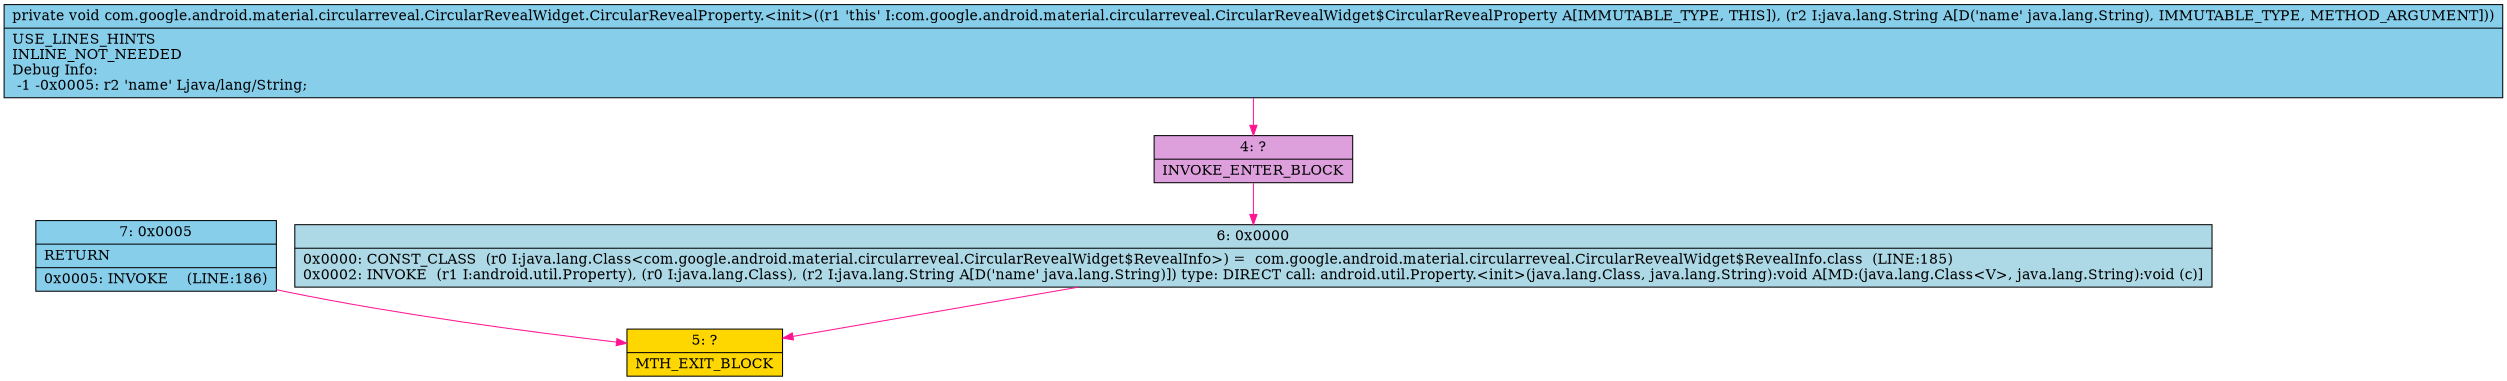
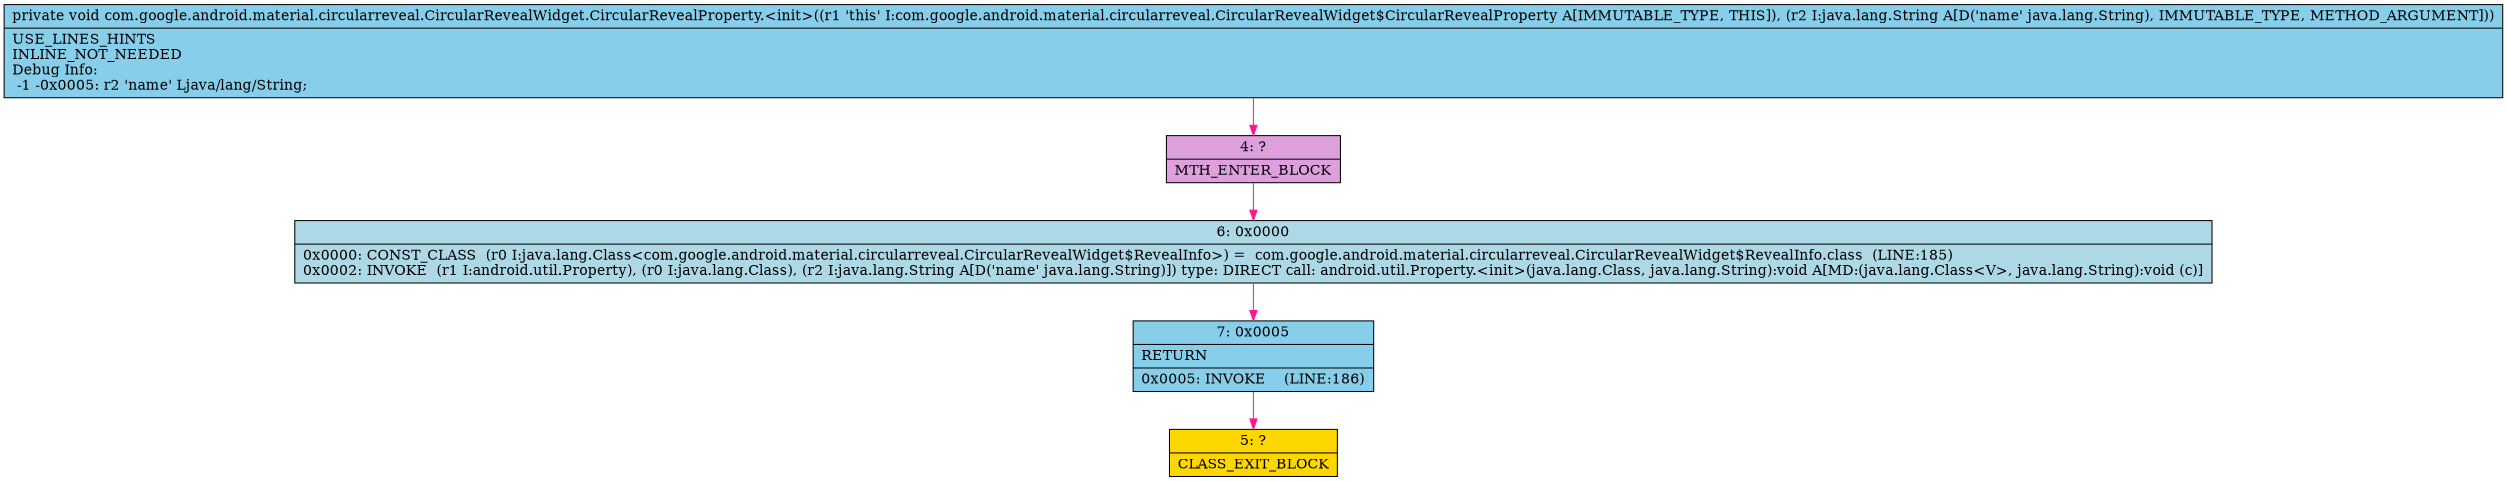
node "4: ?": text "INVOKE_ENTER_BLOCK" -> "MTH_ENTER_BLOCK"
edge "6: 0x0000" -> "5: ?": now "6: 0x0000" -> "7: 0x0005"
node "5: ?": text "MTH_EXIT_BLOCK" -> "CLASS_EXIT_BLOCK"
